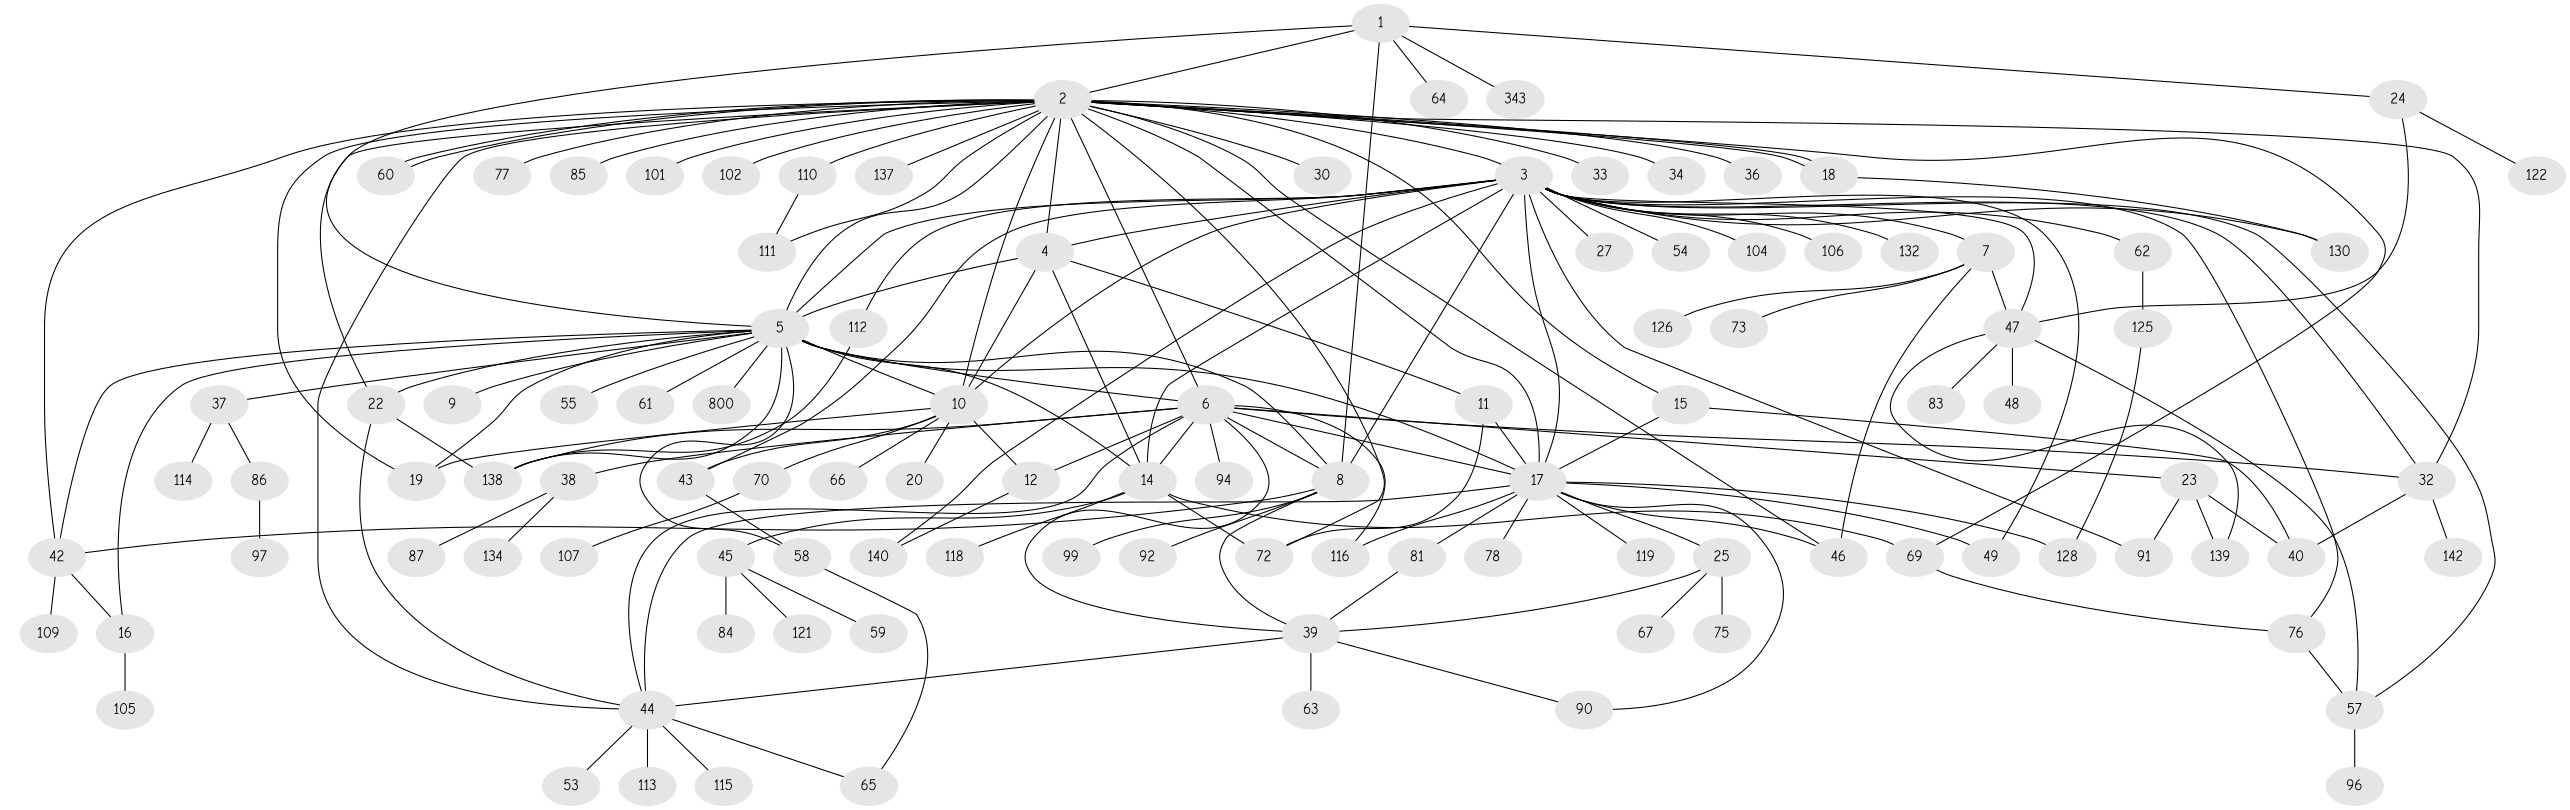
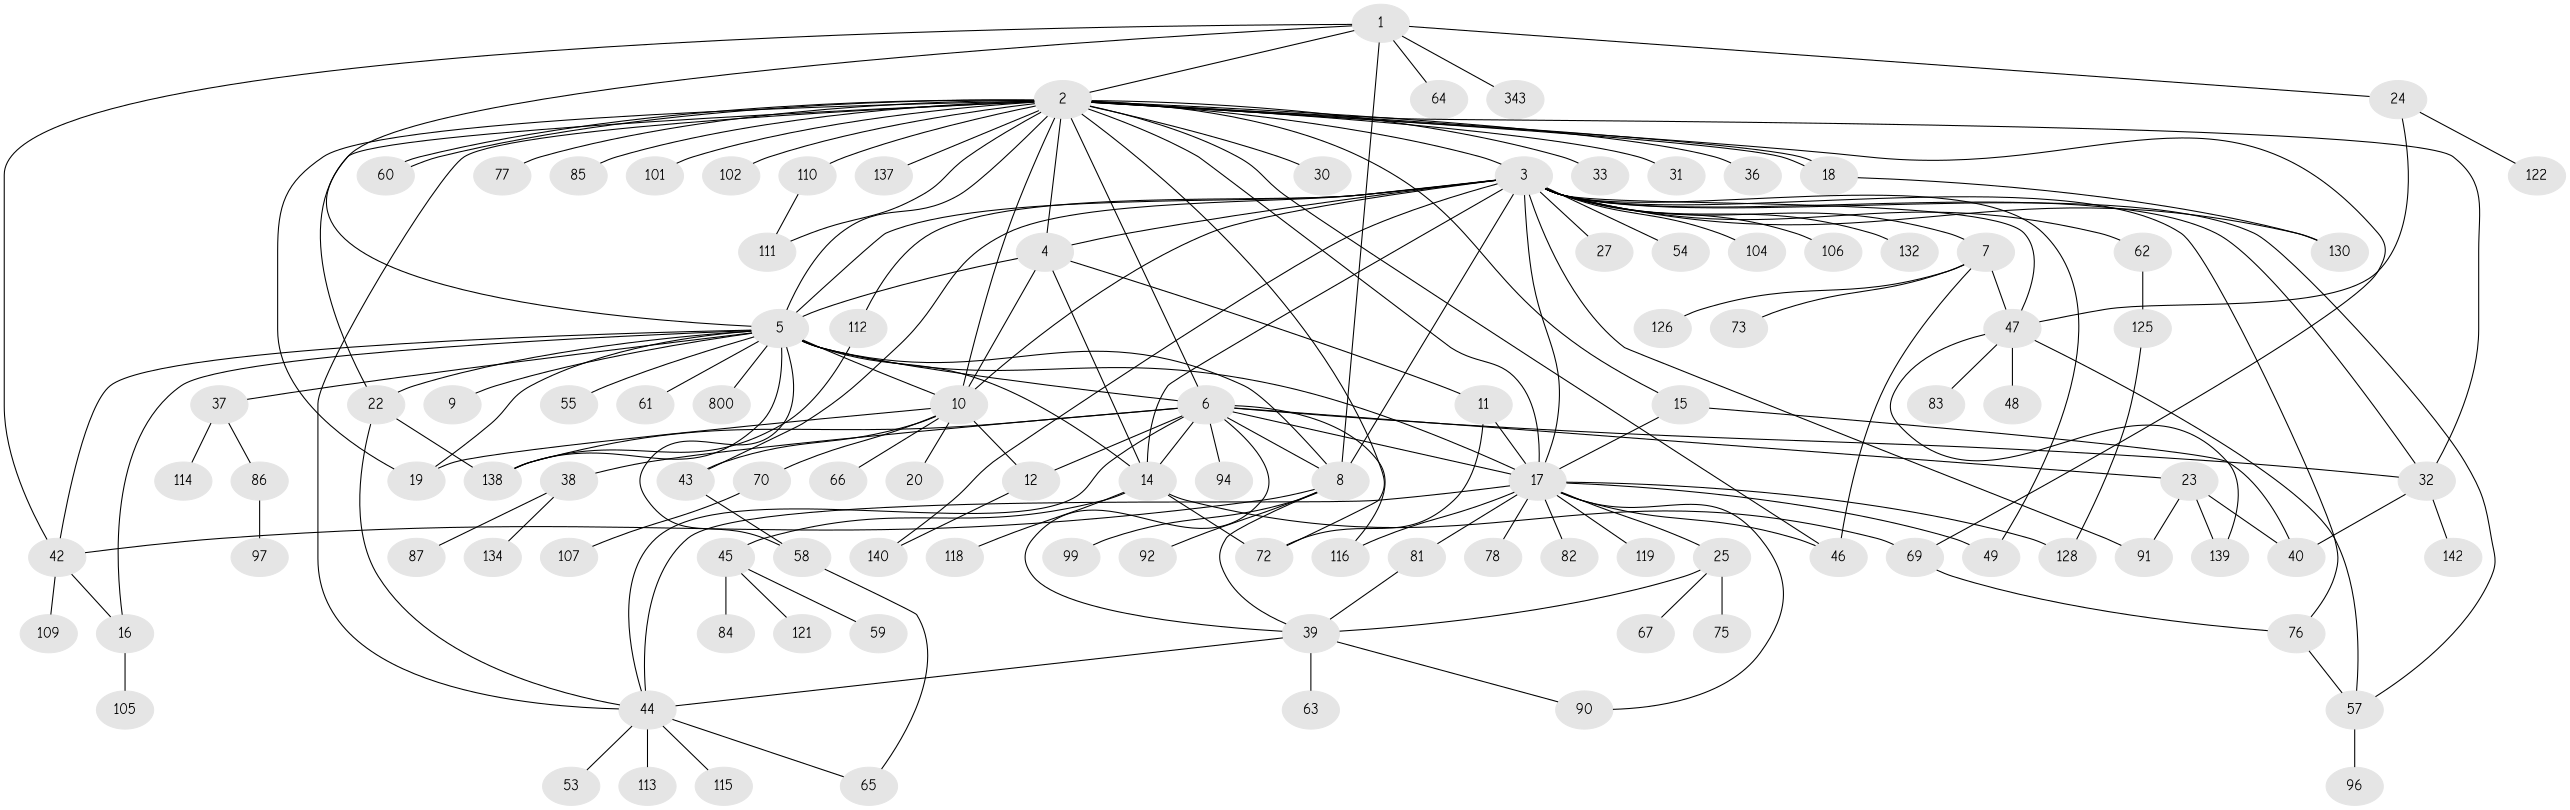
edge "2" -- "42": now "1" -- "42"
node "34": label "34" -> "31"
node "82": added
